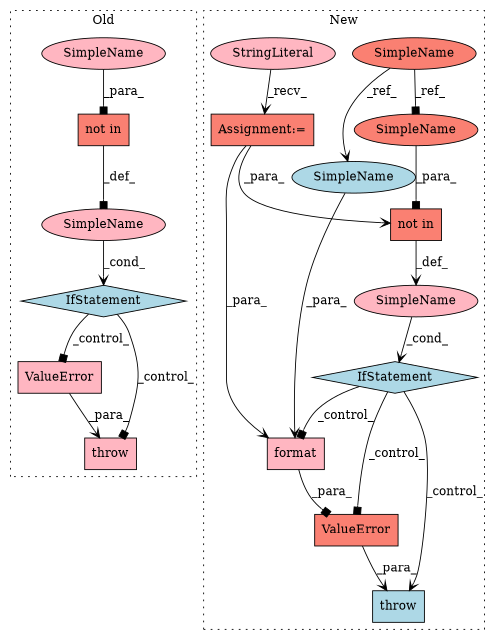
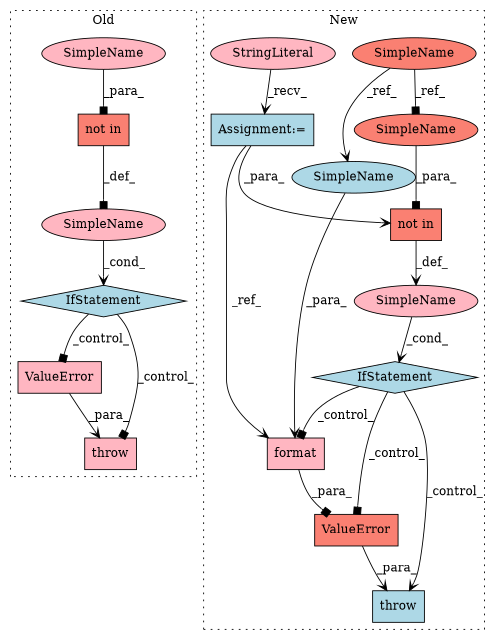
node "Assignment:=": fillcolor salmon -> lightblue
edge "Assignment:=" -> "format": label "_para_" -> "_ref_"
